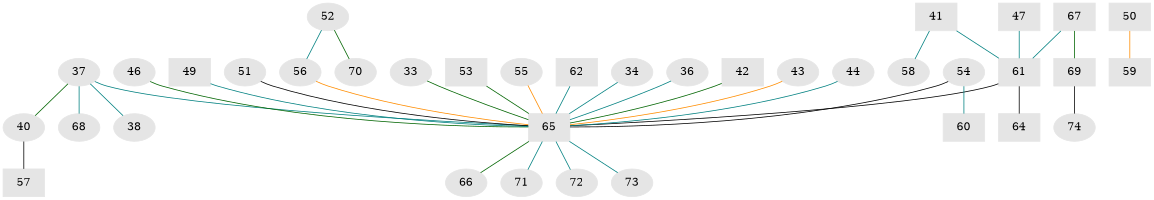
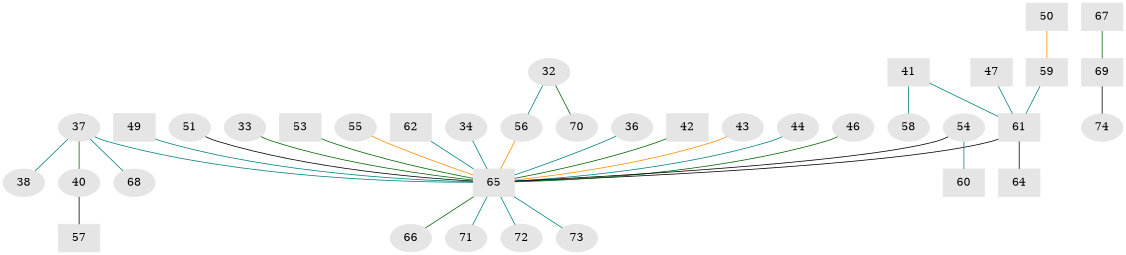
node "52": label "52" -> "32"
edge "67" -- "61": now "59" -- "61"
